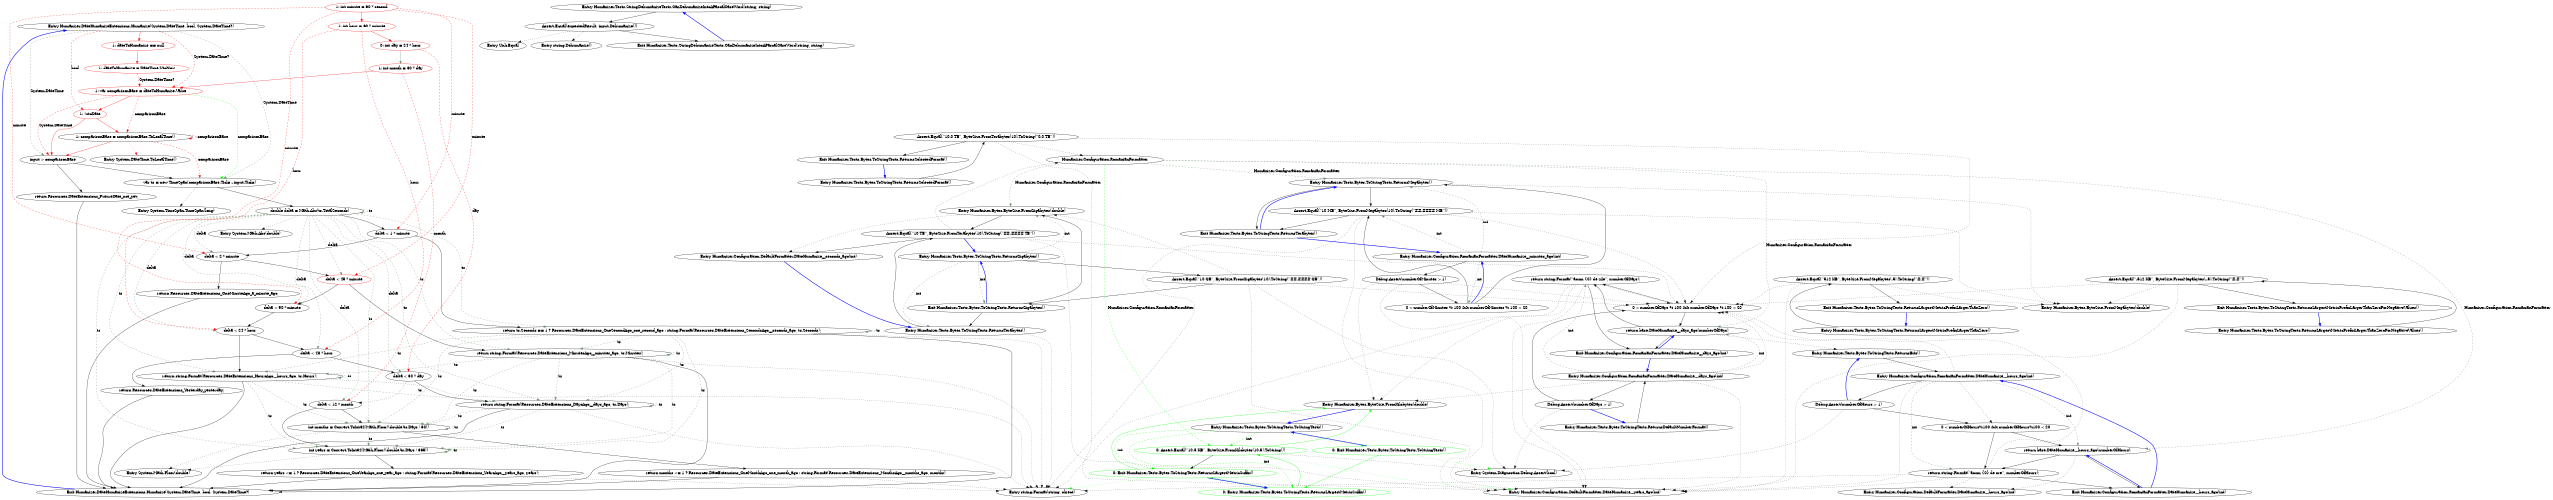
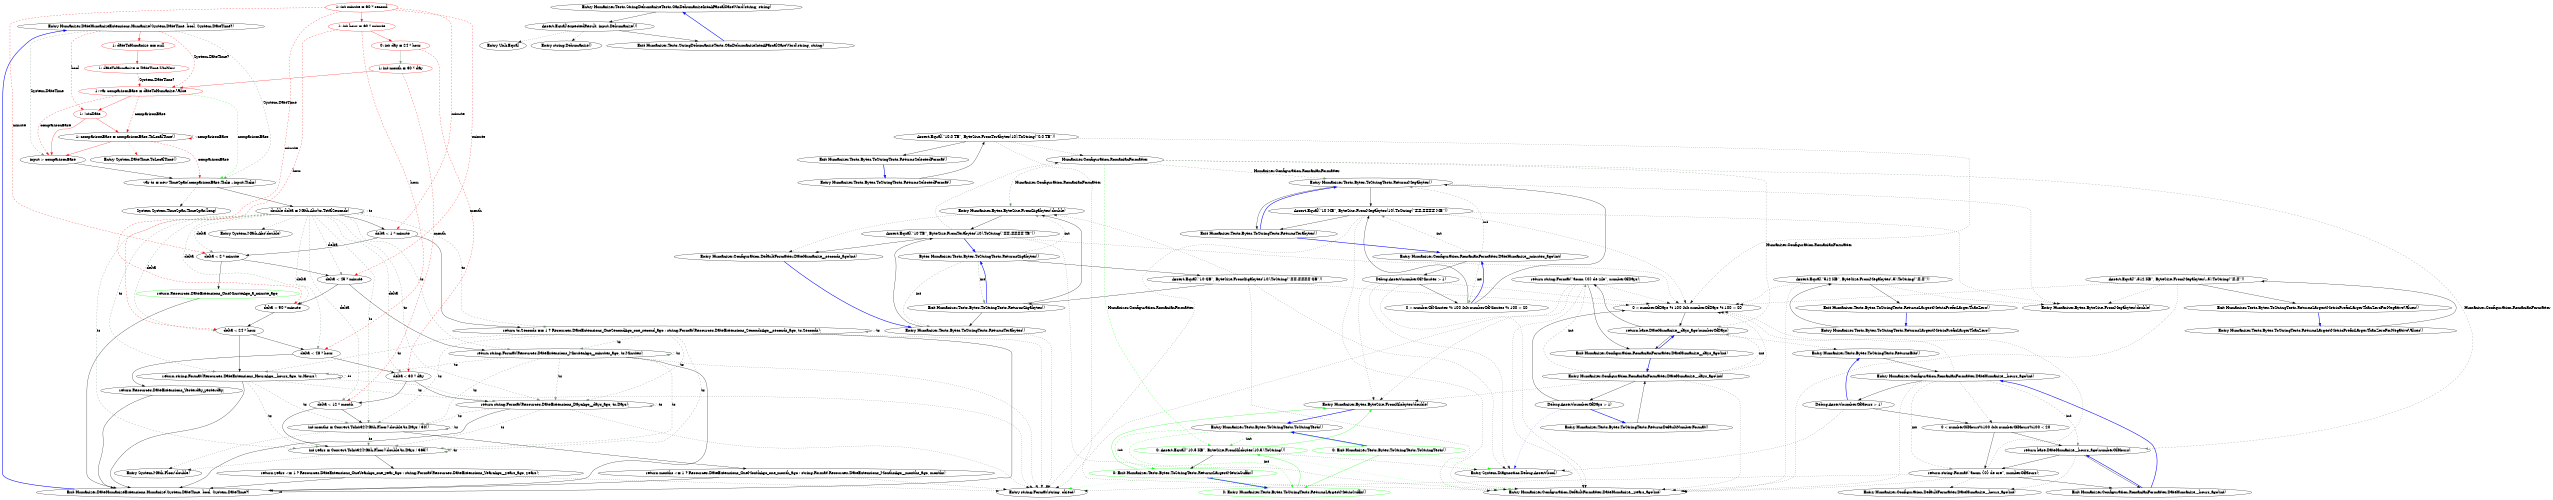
edge "1: var comparisonBase = dateToHumanize.Value" -> "input > comparisonBase": label "System.DateTime" -> "comparisonBase"
node "return Resources.DateExtensions_FutureDate_not_yet;": removed
node "Entry System.TimeSpan.TimeSpan(long)": label "Entry System.TimeSpan.TimeSpan(long)" -> "System System.TimeSpan.TimeSpan(long)"
edge "0: int day = 24 * hour" -> "delta < 30 * day": label "day" -> "month"
node "Entry Humanizer.Tests.Bytes.ToStringTests.ReturnsGigabytes()": label "Entry Humanizer.Tests.Bytes.ToStringTests.ReturnsGigabytes()" -> "Bytes Humanizer.Tests.Bytes.ToStringTests.ReturnsGigabytes()"
node "delta < 45 * minute": color red -> black
node "return Resources.DateExtensions_OneMinuteAgo_a_minute_ago;": color black -> green
edge "0 < numberOfDays % 100 && numberOfDays % 100 < 20" -> "return string.Format(''acum {0} de zile'', numberOfDays);": removed
edge "Debug.Assert(numberOfMinutes > 1)" -> "Entry System.Diagnostics.Debug.Assert(bool)": added
edge "delta < 30 * day" -> "delta < 12 * month": style dotted -> solid
edge "Debug.Assert(numberOfDays > 1)" -> "Entry System.Diagnostics.Debug.Assert(bool)": color black -> blue
edge "Entry Humanizer.Tests.Bytes.ToStringTests.ToStringTests()" -> "0: Exit Humanizer.Tests.Bytes.ToStringTests.ToStringTests()": style dashed -> solid
